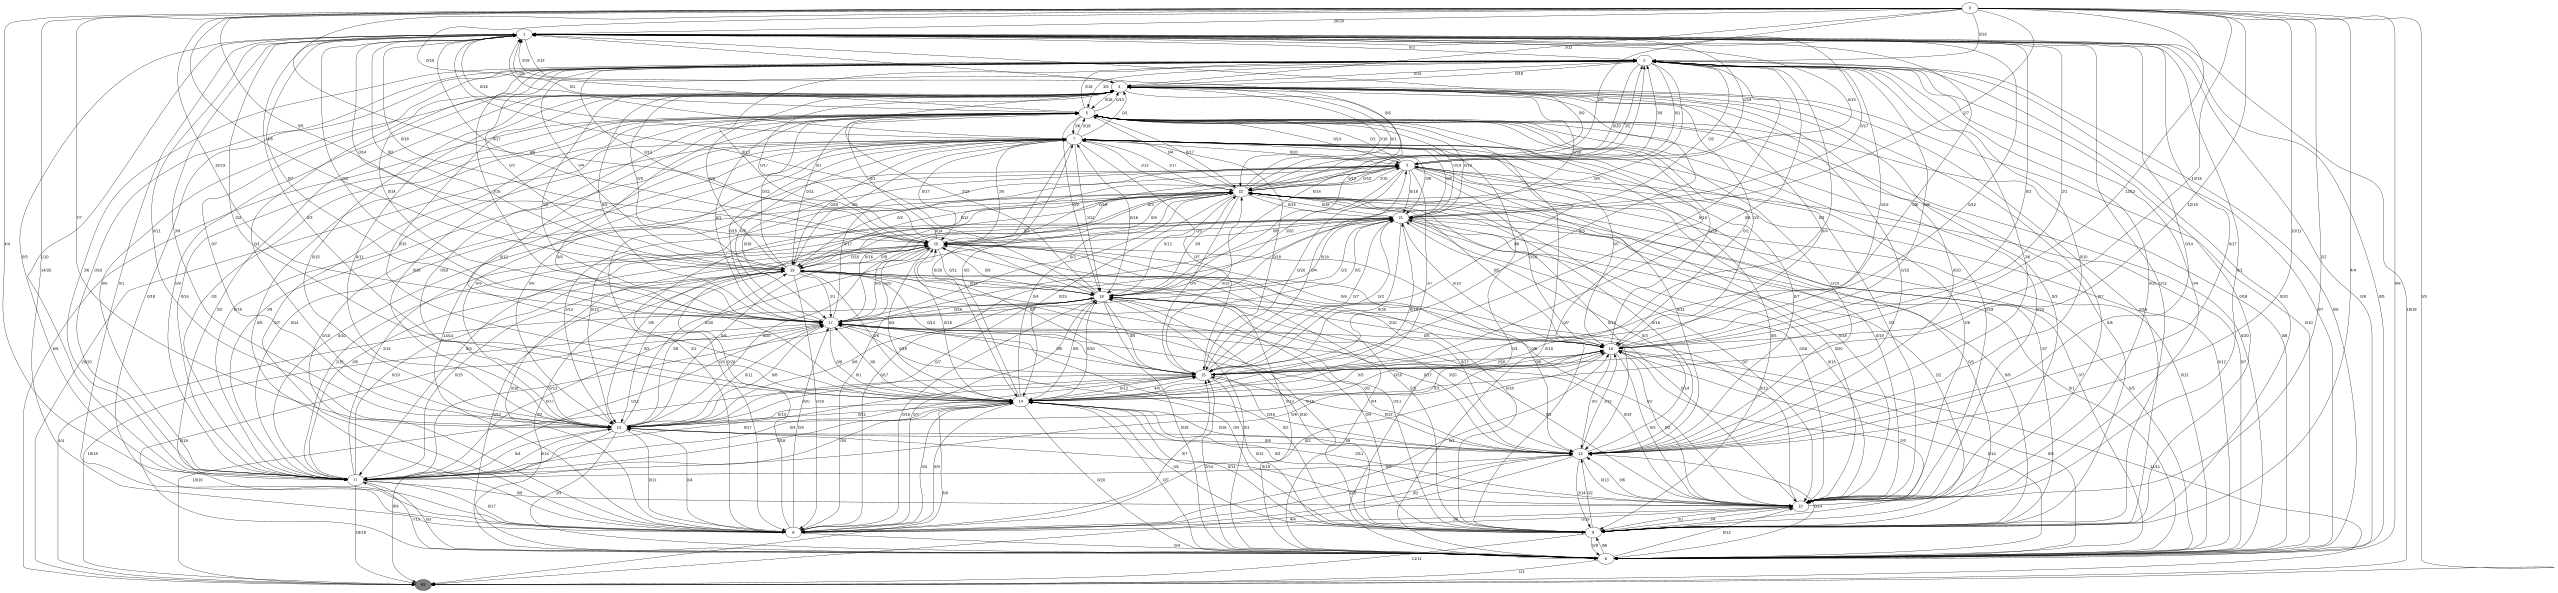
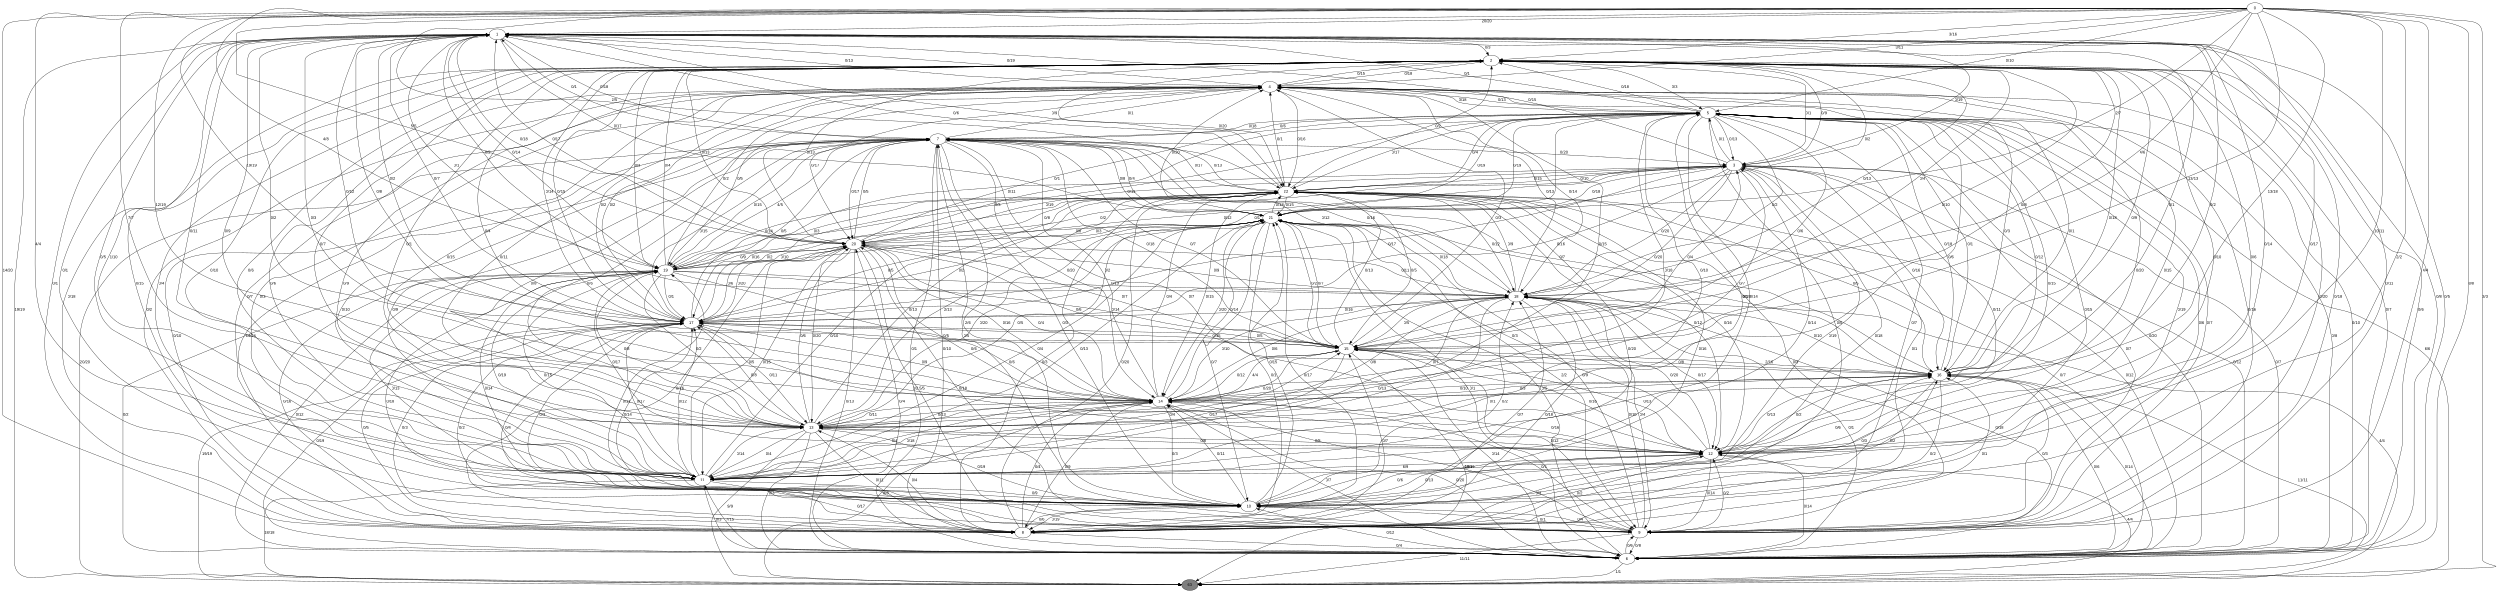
edge "17" -> "16": now "17" -> "8"
